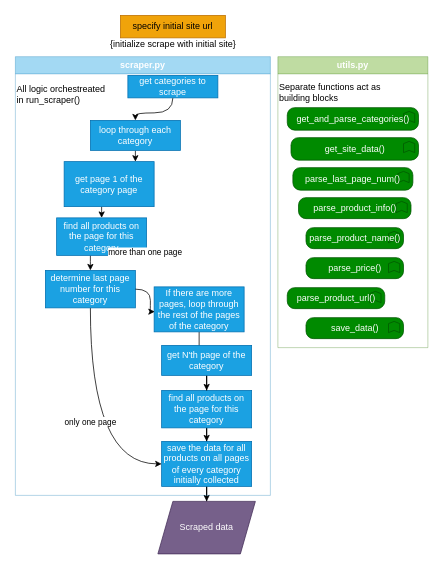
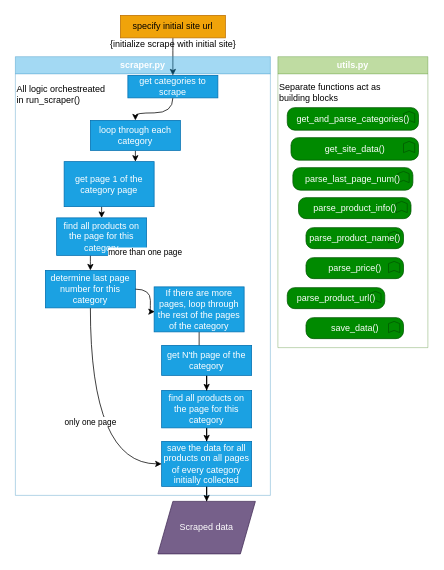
edge "specify initial site url" -> "get categories to scrape": added
